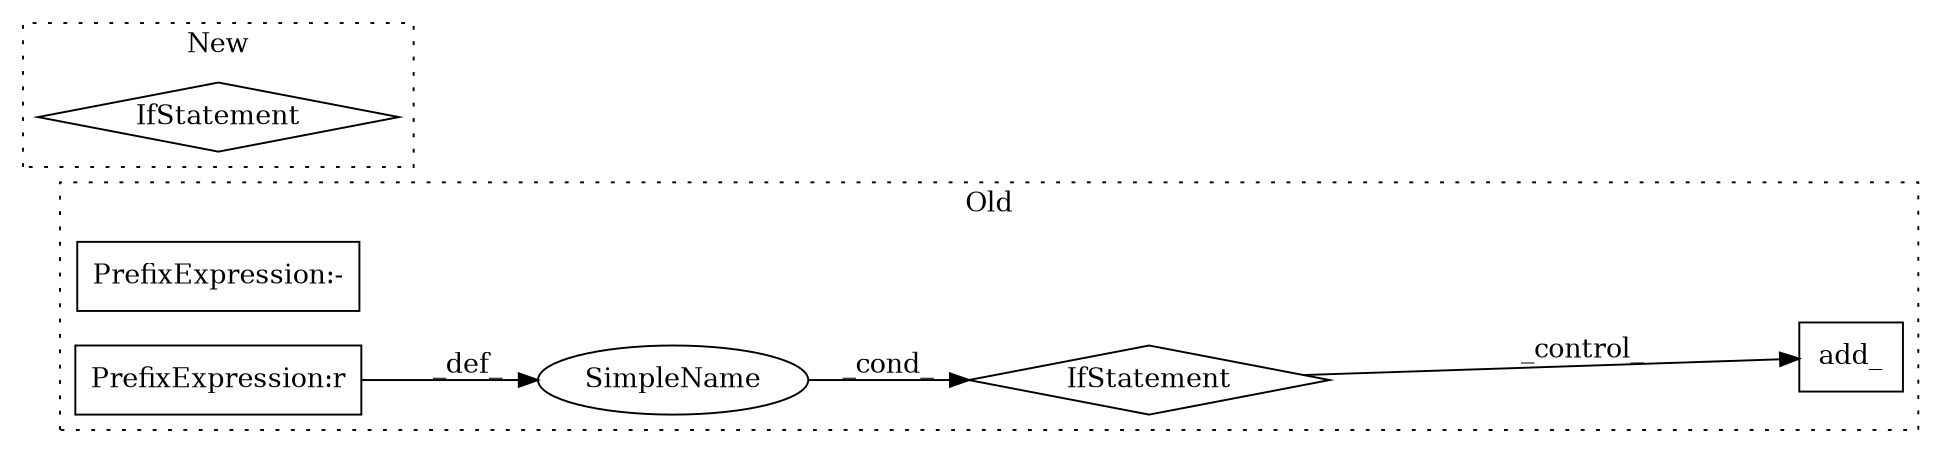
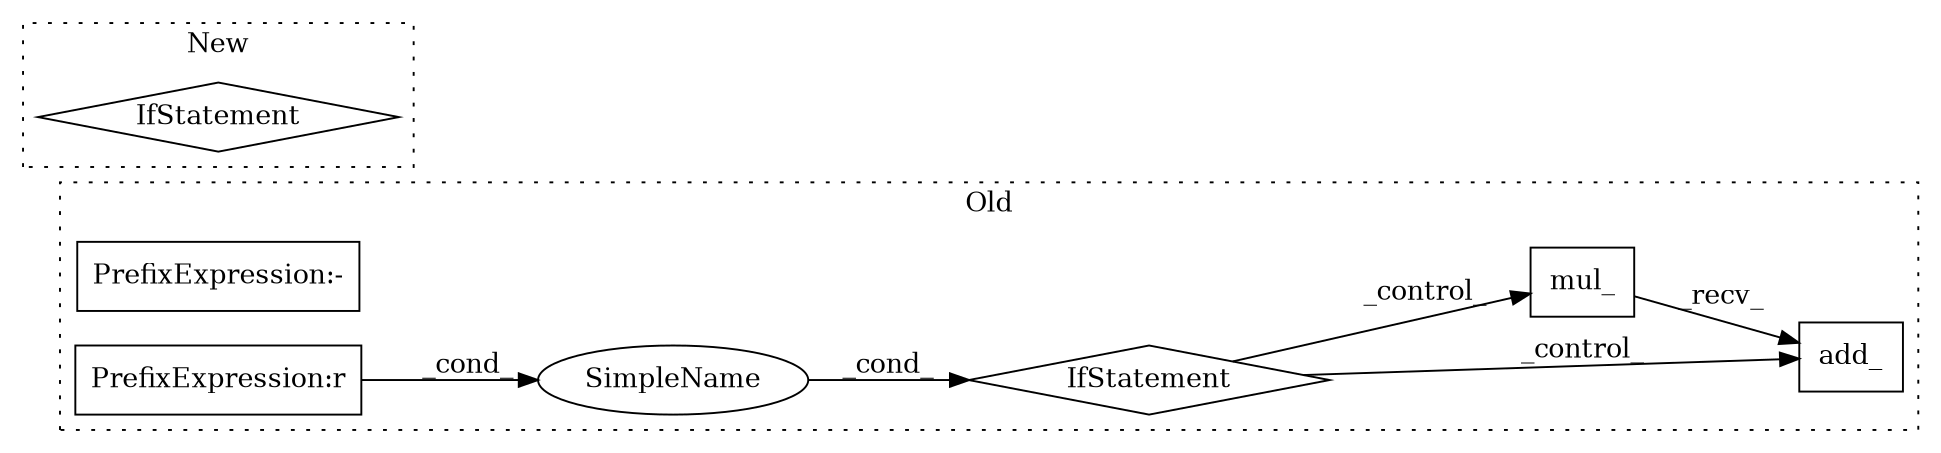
node "mul_": added
edge "PrefixExpression:r" -> "SimpleName": label "_def_" -> "_cond_"
